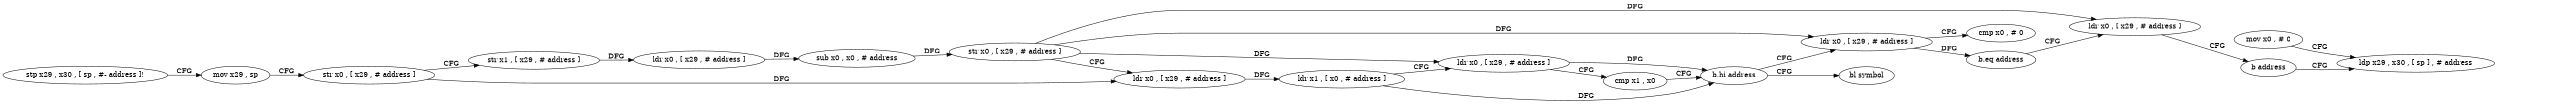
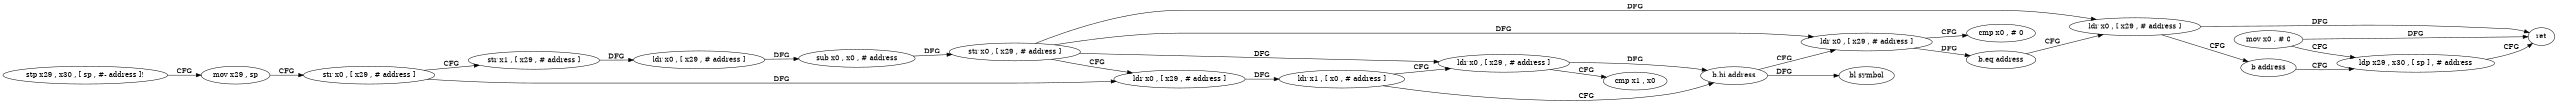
node "ret": added
edge "b.hi address" -> "bl symbol": label "CFG" -> "DFG"
edge "cmp x1 , x0" -> "b.hi address": removed, label "CFG"
edge "ldr x1 , [ x0 , # address ]" -> "b.hi address": label "DFG" -> "CFG"
